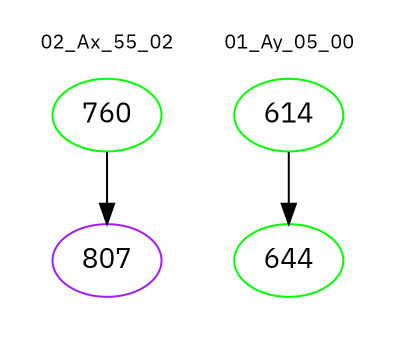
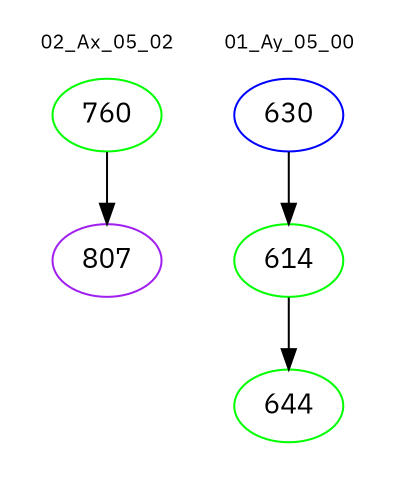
cluster "02_Ax_55_02": label "02_Ax_55_02" -> "02_Ax_05_02"
node "630": added
